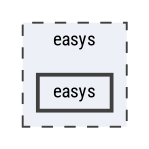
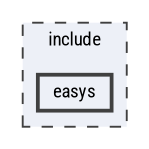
cluster "easys": label "easys" -> "include"
